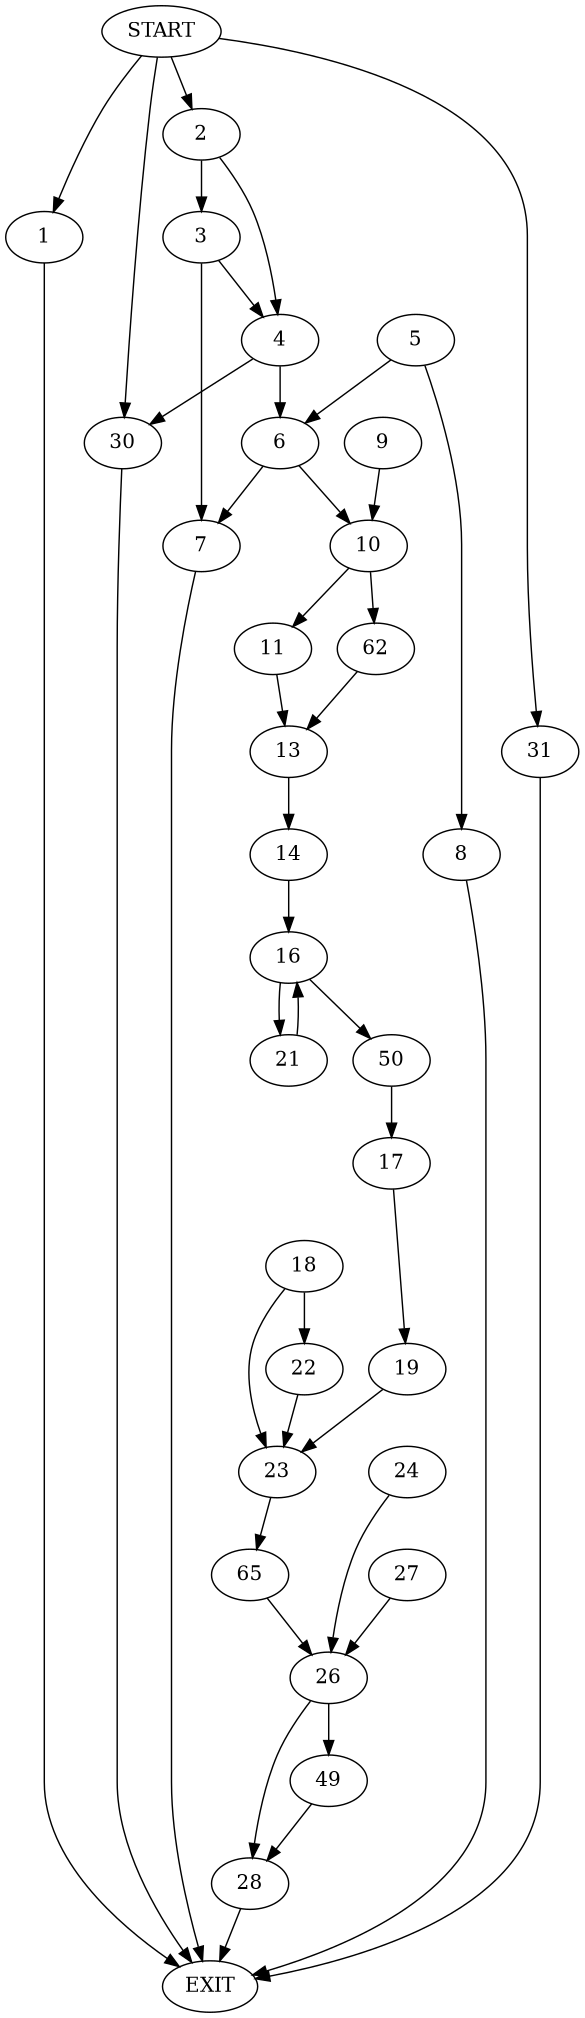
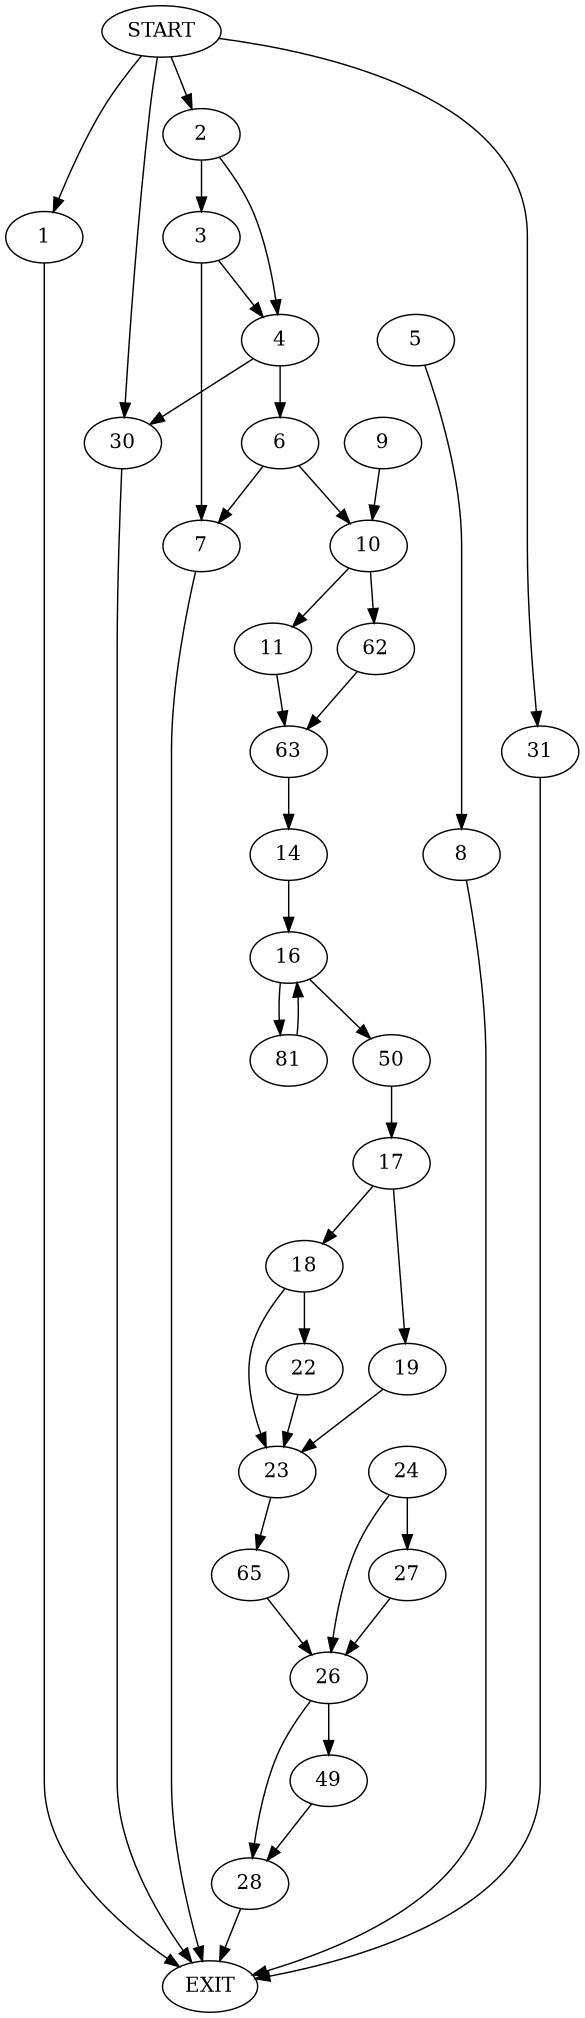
edge "5" -> "6": removed
node "13": label "13" -> "63"
node "21": label "21" -> "81"
edge "17" -> "18": added
edge "24" -> "27": added
